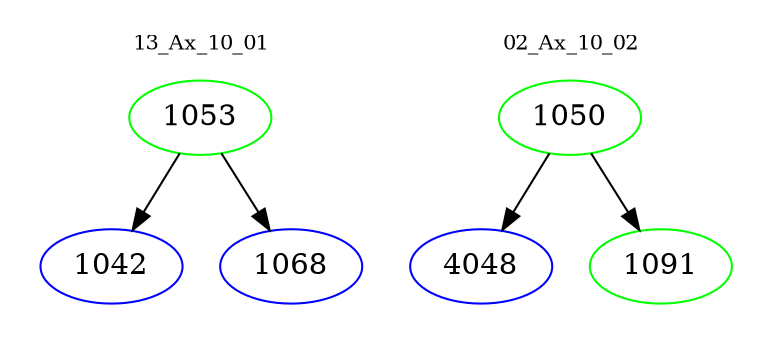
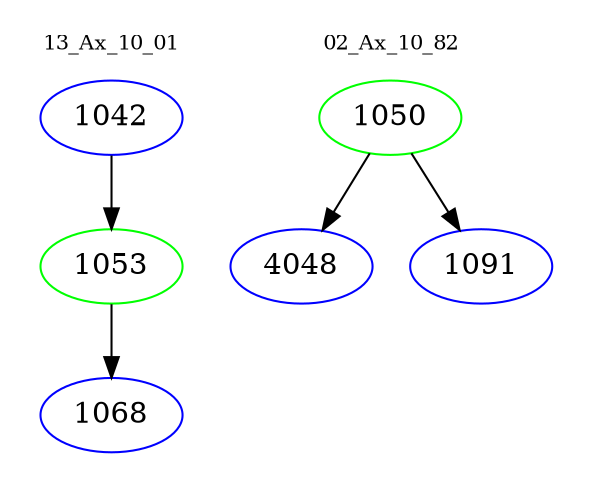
cluster "02_Ax_10_02": label "02_Ax_10_02" -> "02_Ax_10_82"
edge "1053" -> "1042": reversed
node "1091": color green -> blue
